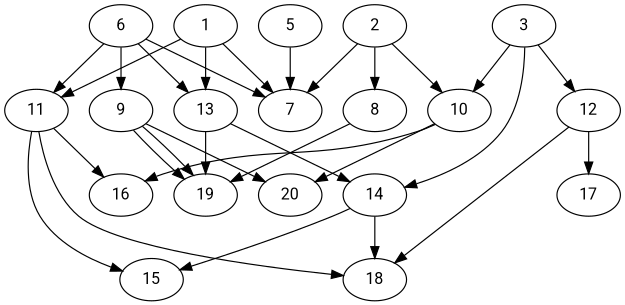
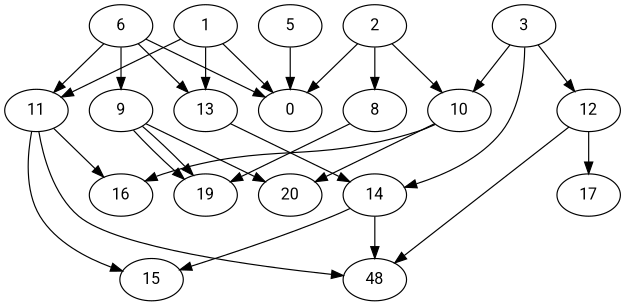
node "7": label "7" -> "0"
edge "13" -> "19": removed
node "18": label "18" -> "48"
